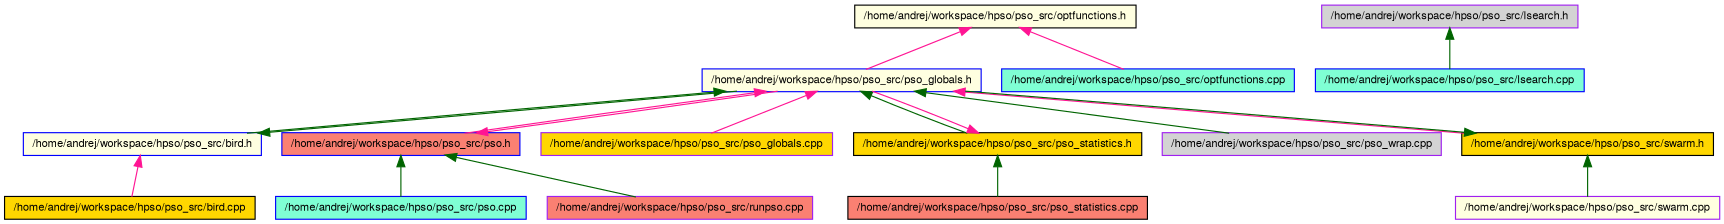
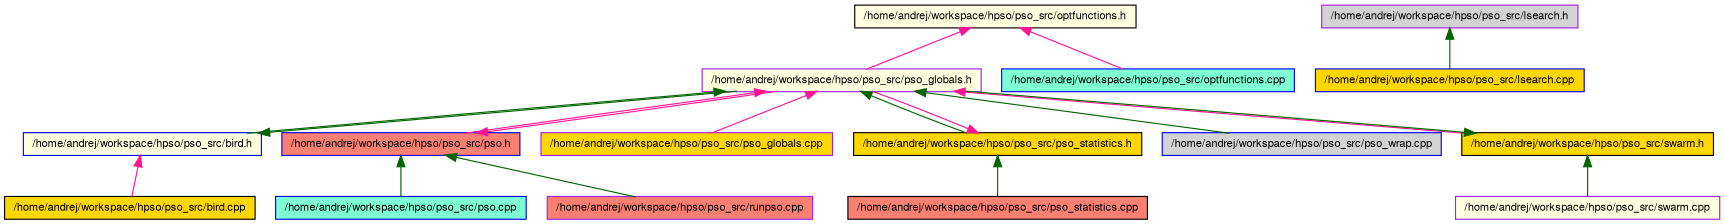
node "/home/andrej/workspace/hpso/pso_src/pso_globals.h": color blue -> purple
node "/home/andrej/workspace/hpso/pso_src/lsearch.cpp": fillcolor aquamarine -> gold
node "/home/andrej/workspace/hpso/pso_src/pso_wrap.cpp": color purple -> blue
